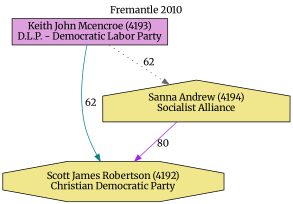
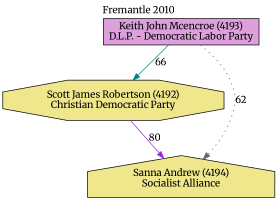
edge "Keith John Mcencroe (4193) D.L.P. - Democratic Labor Party" -> "Scott James Robertson (4192) Christian Democratic Party": label "62" -> "66"
edge "Sanna Andrew (4194) Socialist Alliance" -> "Scott James Robertson (4192) Christian Democratic Party": reversed
